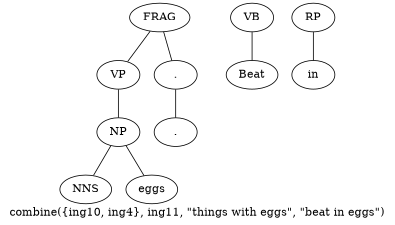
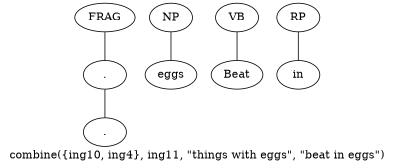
node "VP": removed
node "NNS": removed
